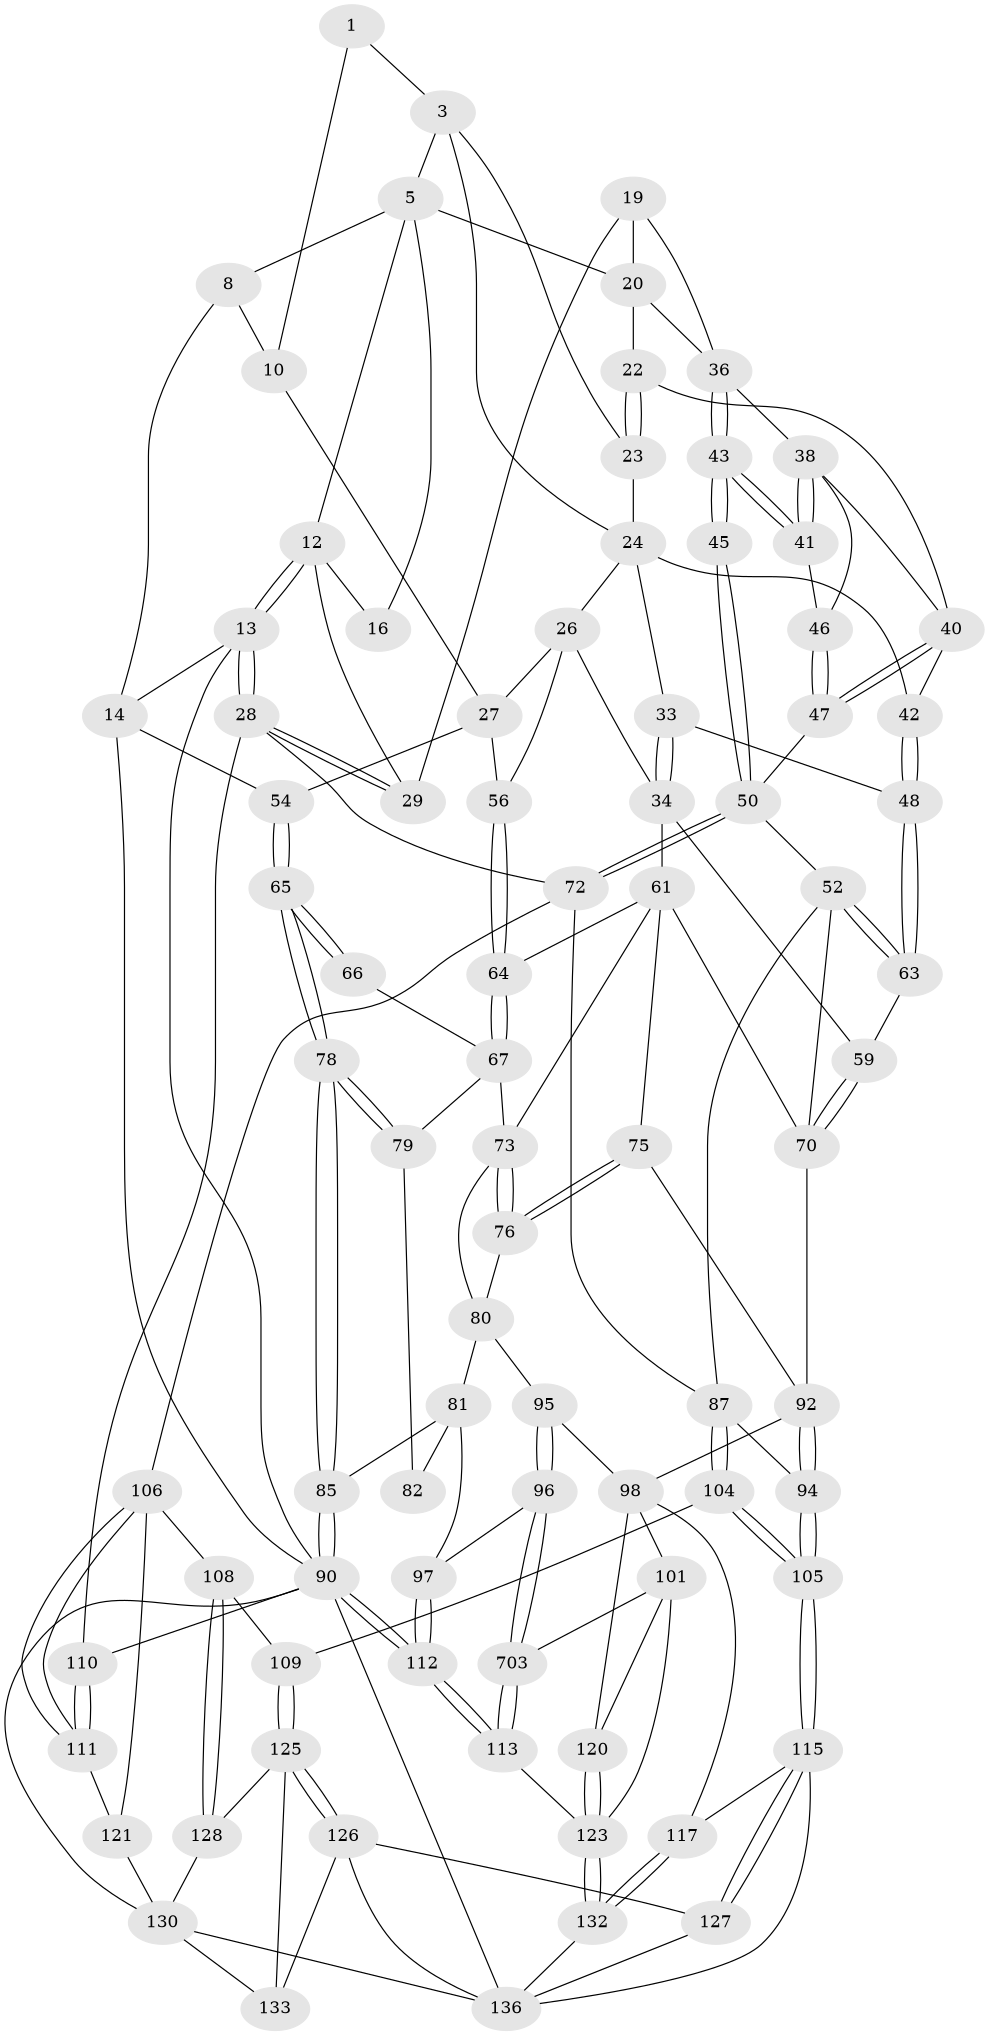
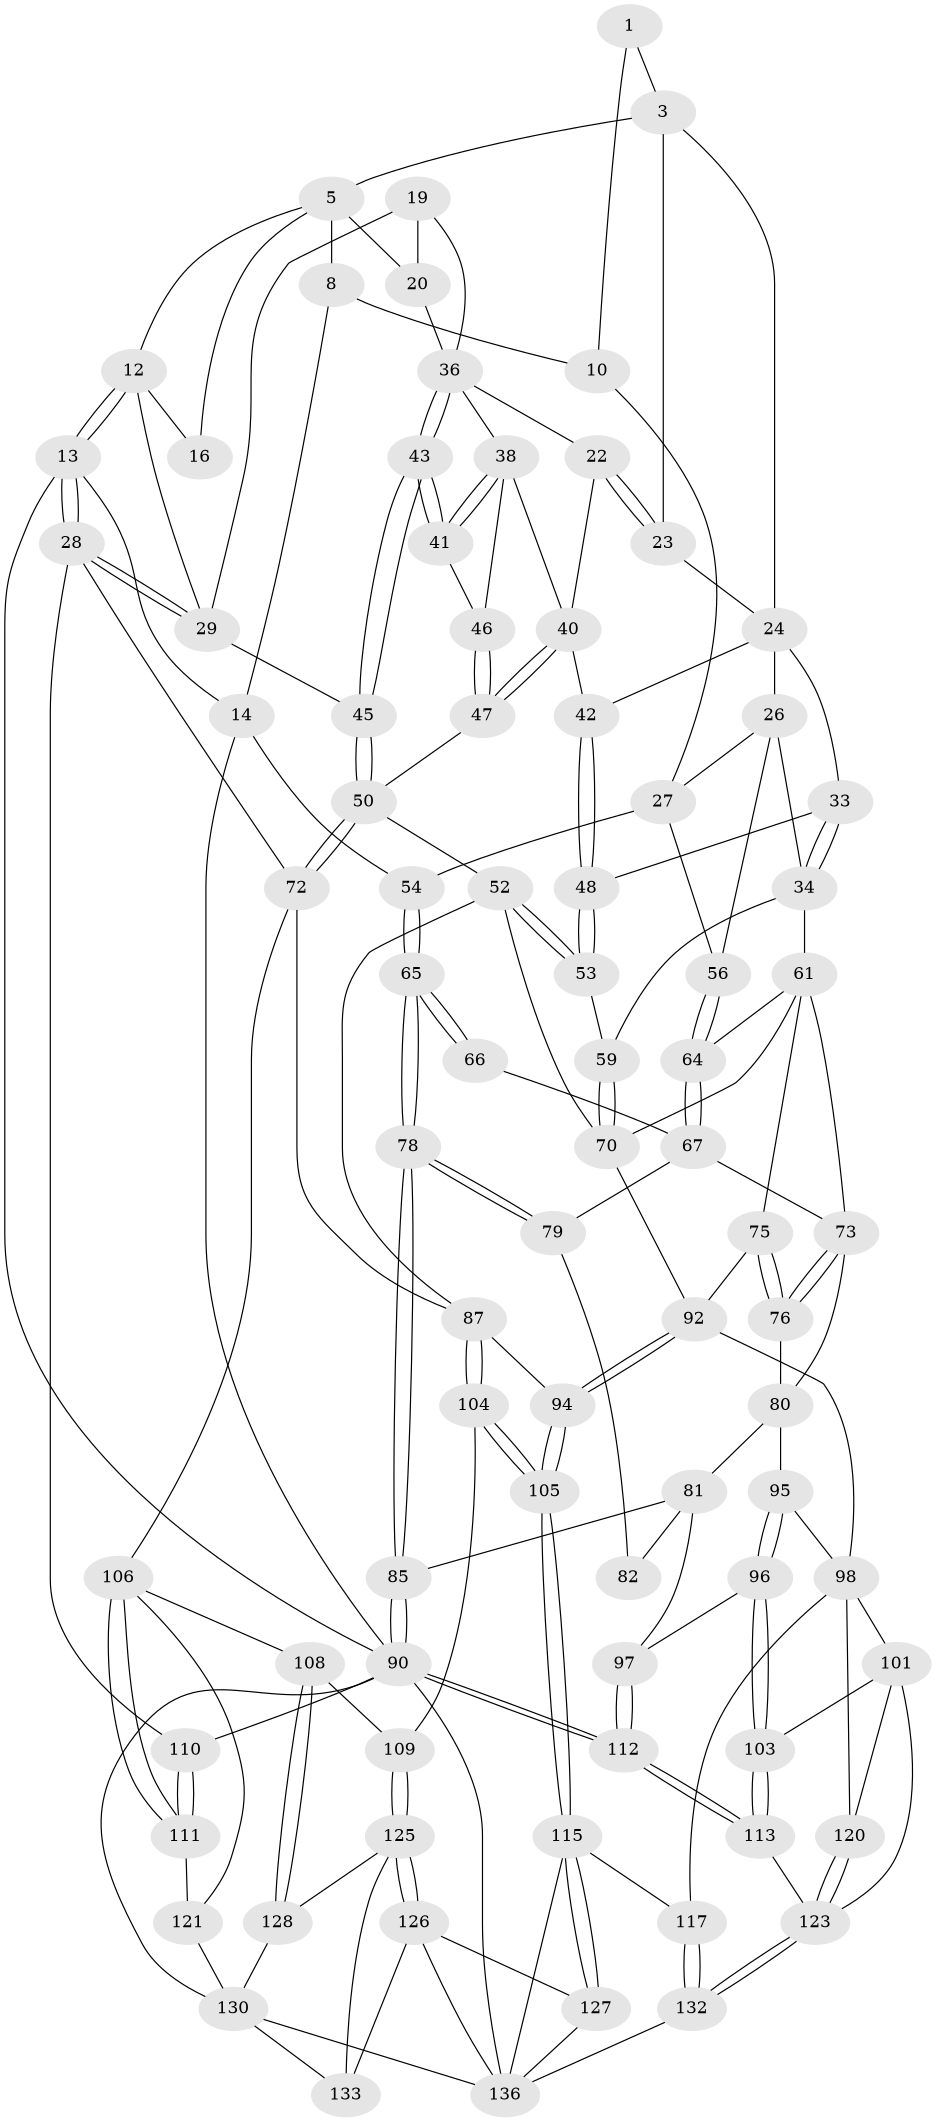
edge "20" -- "22": now "36" -- "22"
edge "29" -- "45": added
node "63": label "63" -> "53"
node "703": label "703" -> "103"
